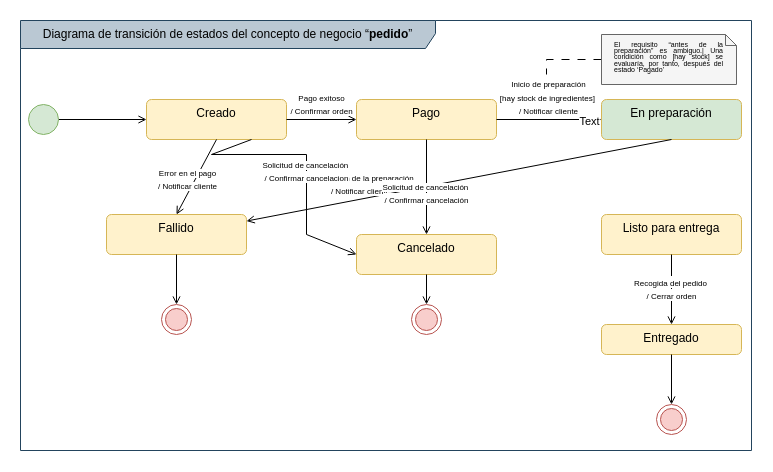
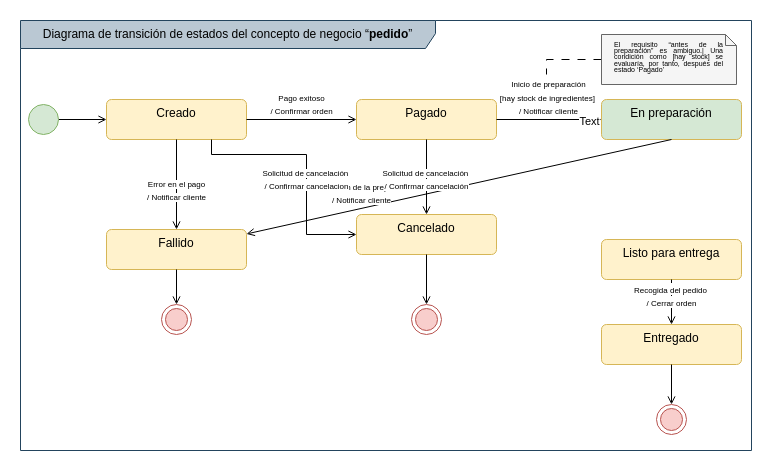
node "Pago": label "Pago" -> "Pagado"
node "Creado": moved (217, 120) -> (177, 120)
node "Fallido": moved (177, 235) -> (177, 250)
node "Listo para entrega": moved (672, 235) -> (672, 260)
node "Cancelado": moved (427, 255) -> (427, 235)
node "Entregado": size 140x30 -> 140x40
